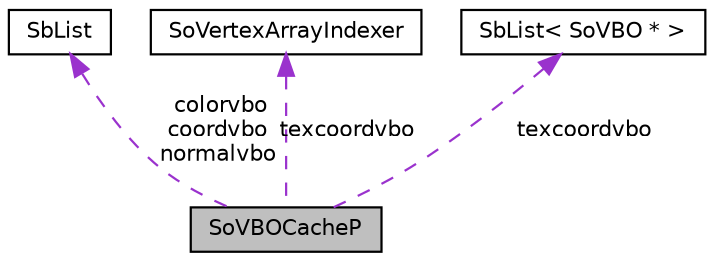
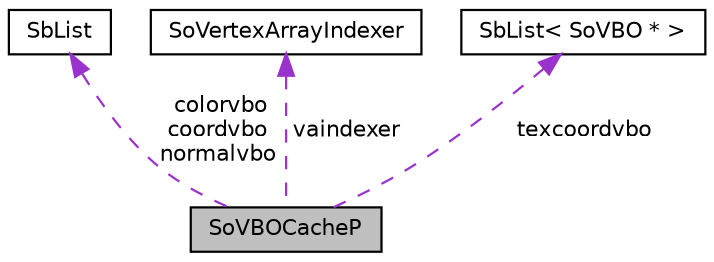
edge "SoVBOCacheP" -> "SoVertexArrayIndexer": label " texcoordvbo" -> " vaindexer"
